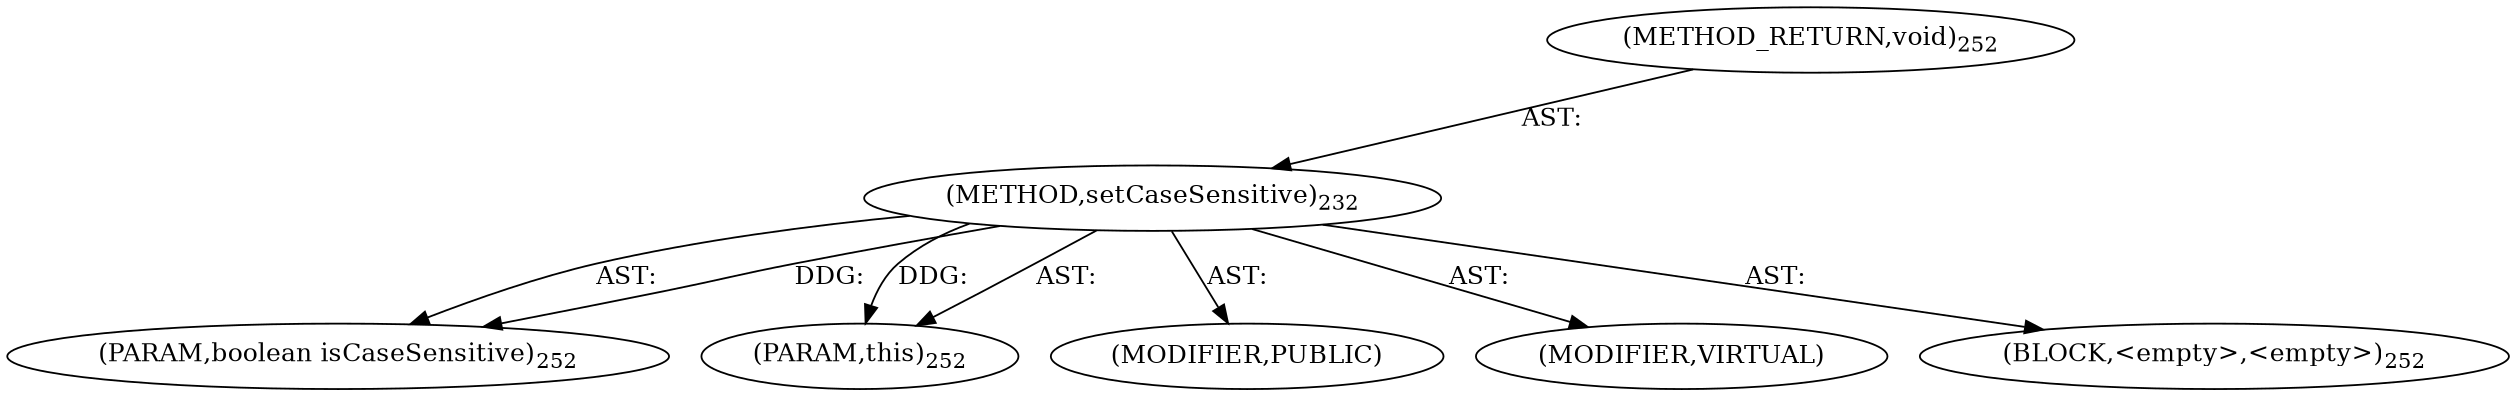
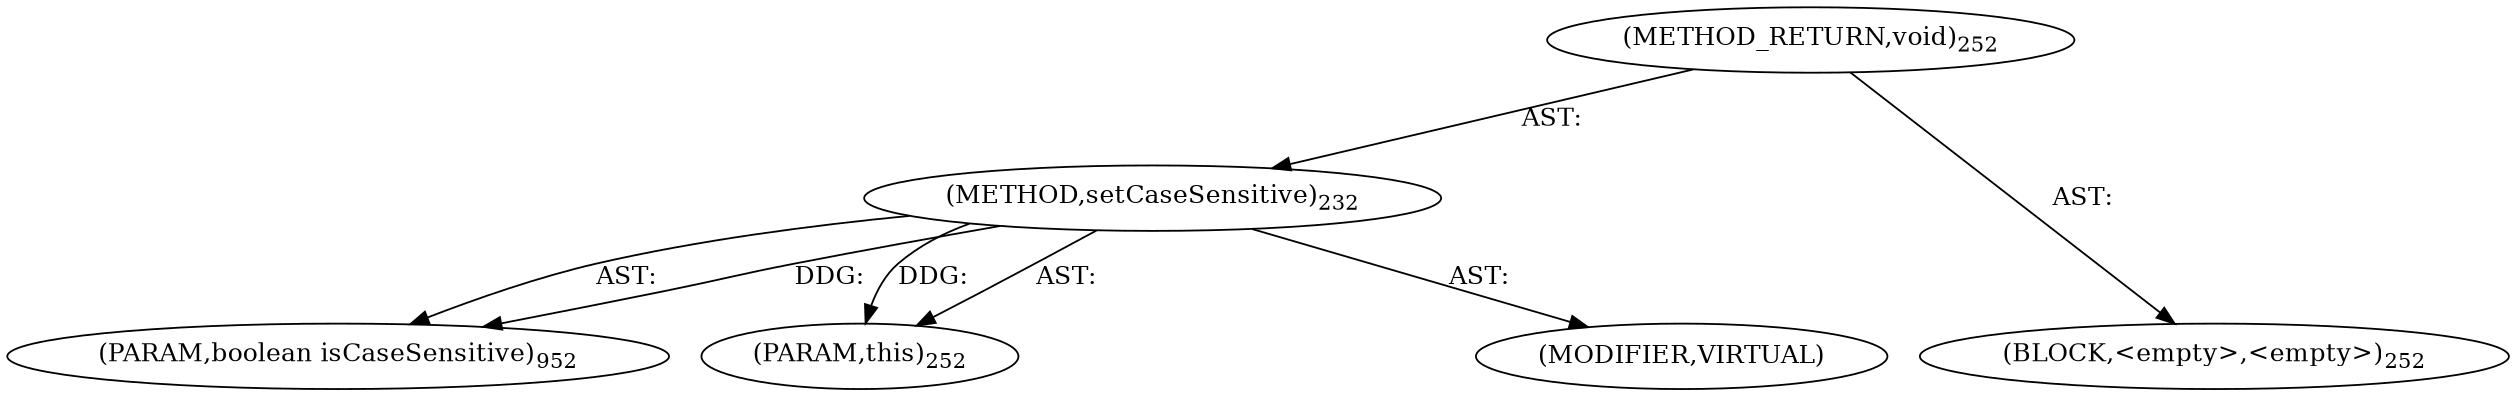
edge "(METHOD,setCaseSensitive)" -> "(BLOCK,<empty>,<empty>)": now "(METHOD_RETURN,void)" -> "(BLOCK,<empty>,<empty>)"
node "(PARAM,boolean isCaseSensitive)": text "252" -> "952"
node "(MODIFIER,PUBLIC)": removed
